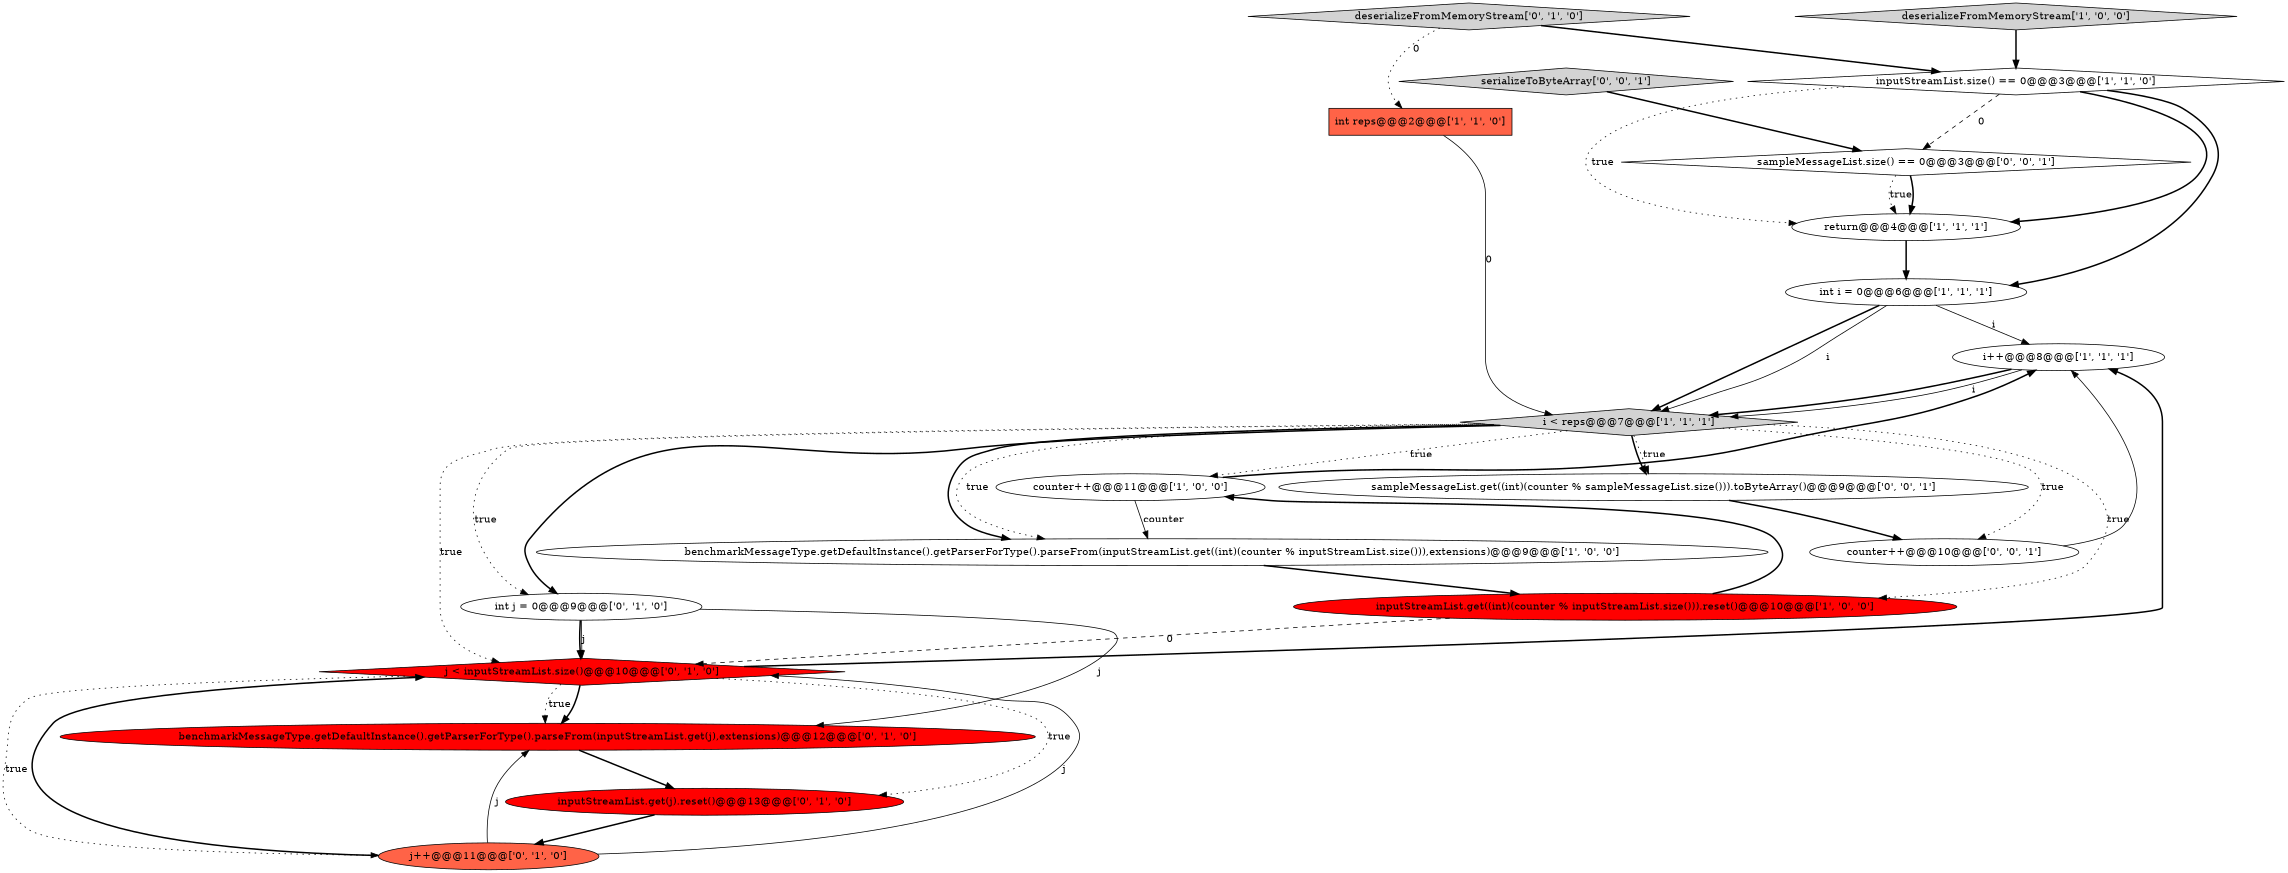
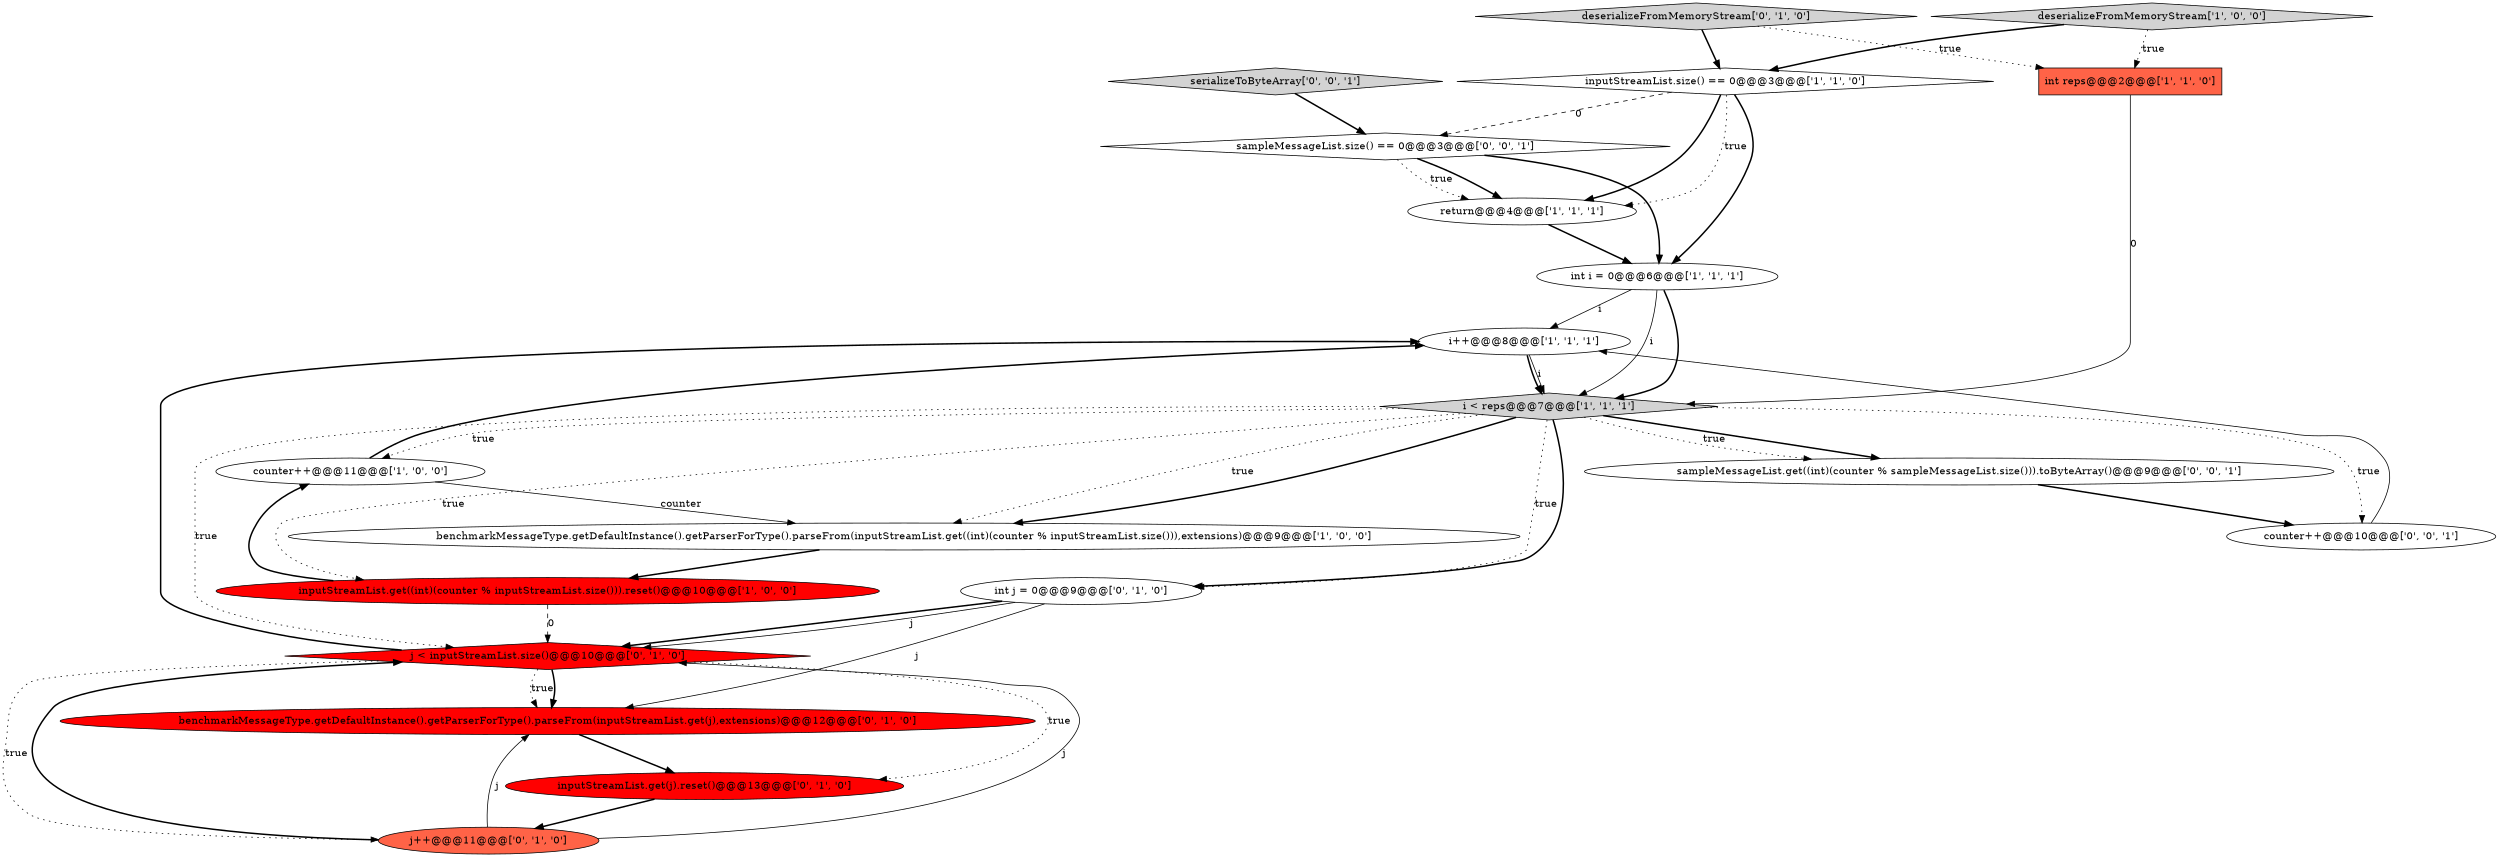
edge "deserializeFromMemoryStream['1', '0', '0']" -> "int reps@@@2@@@['1', '1', '0']": added, label "true"
edge "deserializeFromMemoryStream['0', '1', '0']" -> "int reps@@@2@@@['1', '1', '0']": label "0" -> "true"
edge "sampleMessageList.size() == 0@@@3@@@['0', '0', '1']" -> "int i = 0@@@6@@@['1', '1', '1']": added
